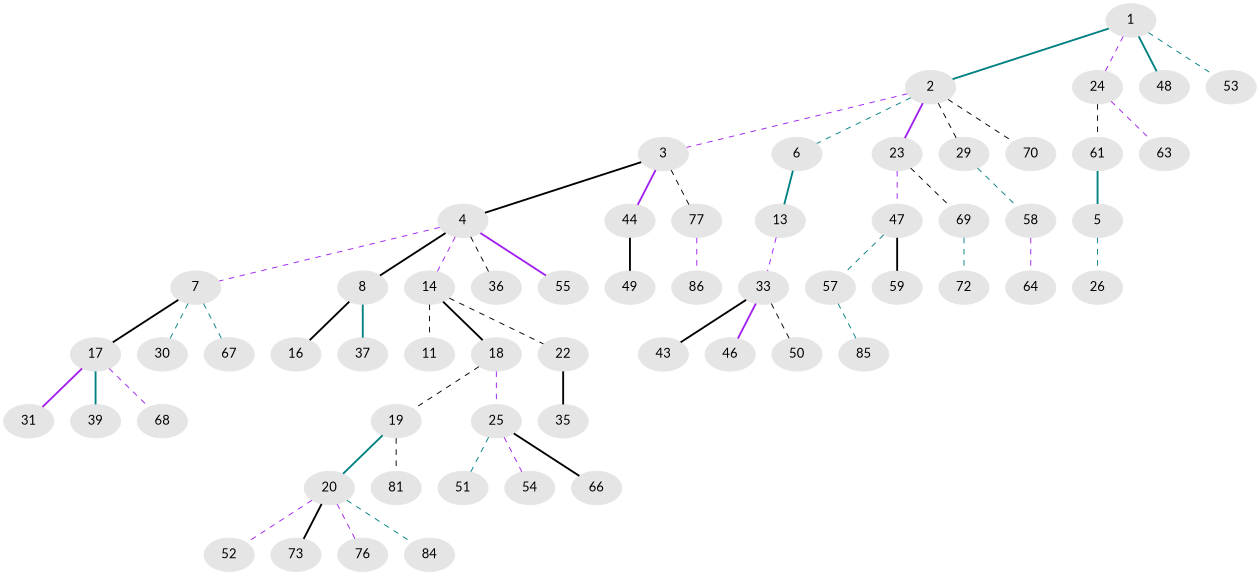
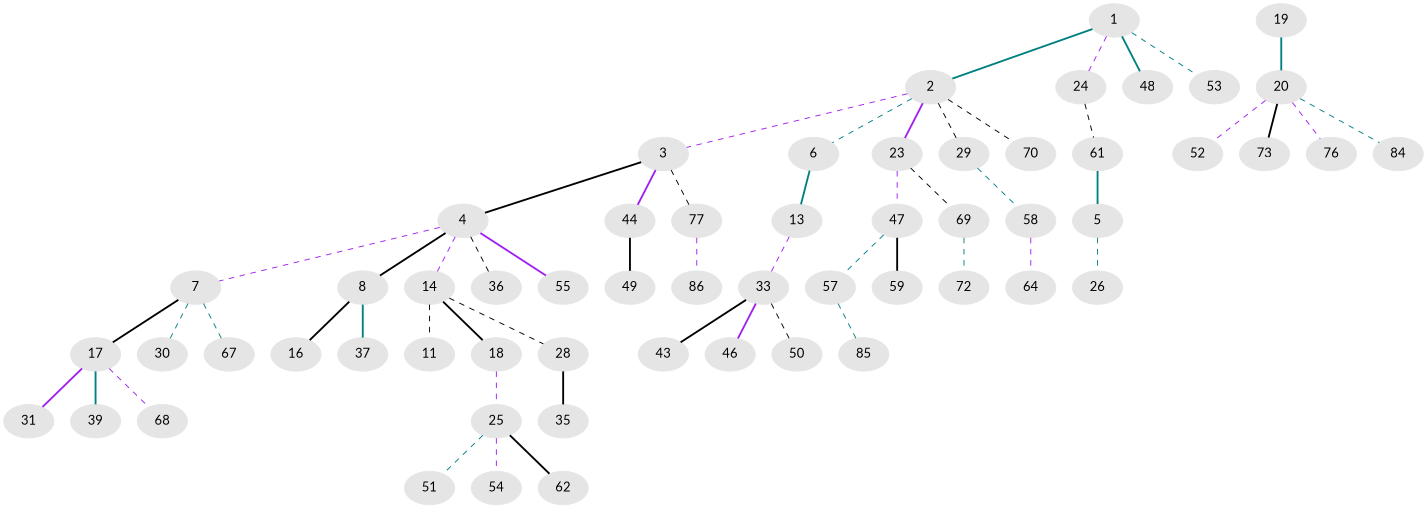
node "63": removed
node "22": label "22" -> "28"
edge "18" -- "19": removed
node "81": removed
node "66": label "66" -> "62"
